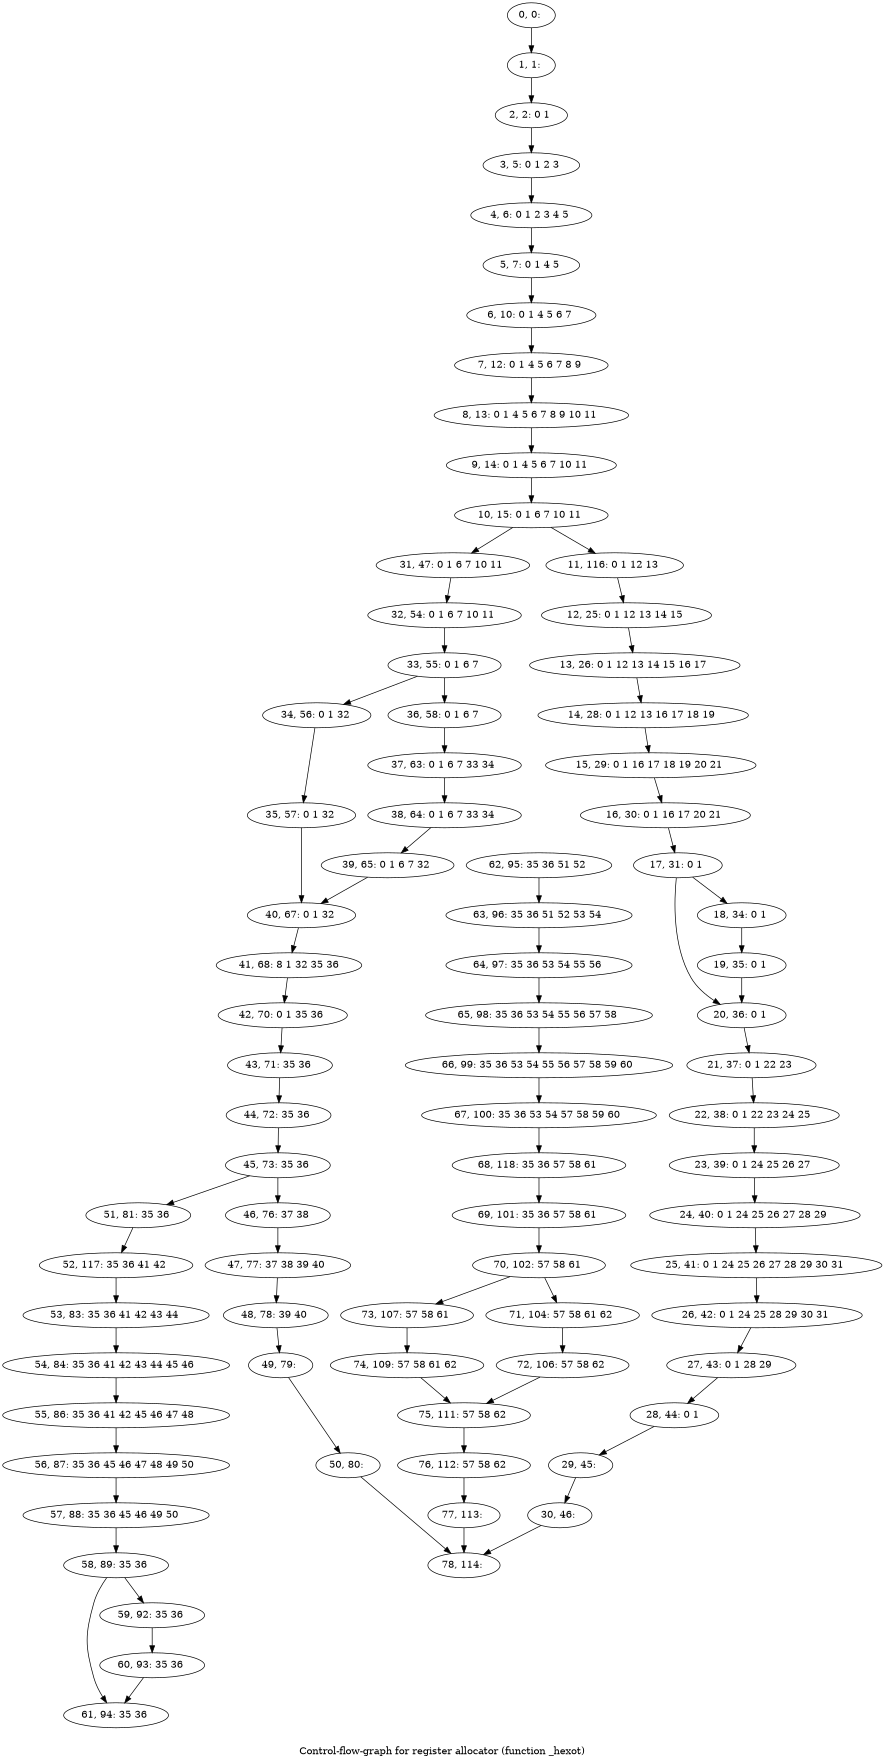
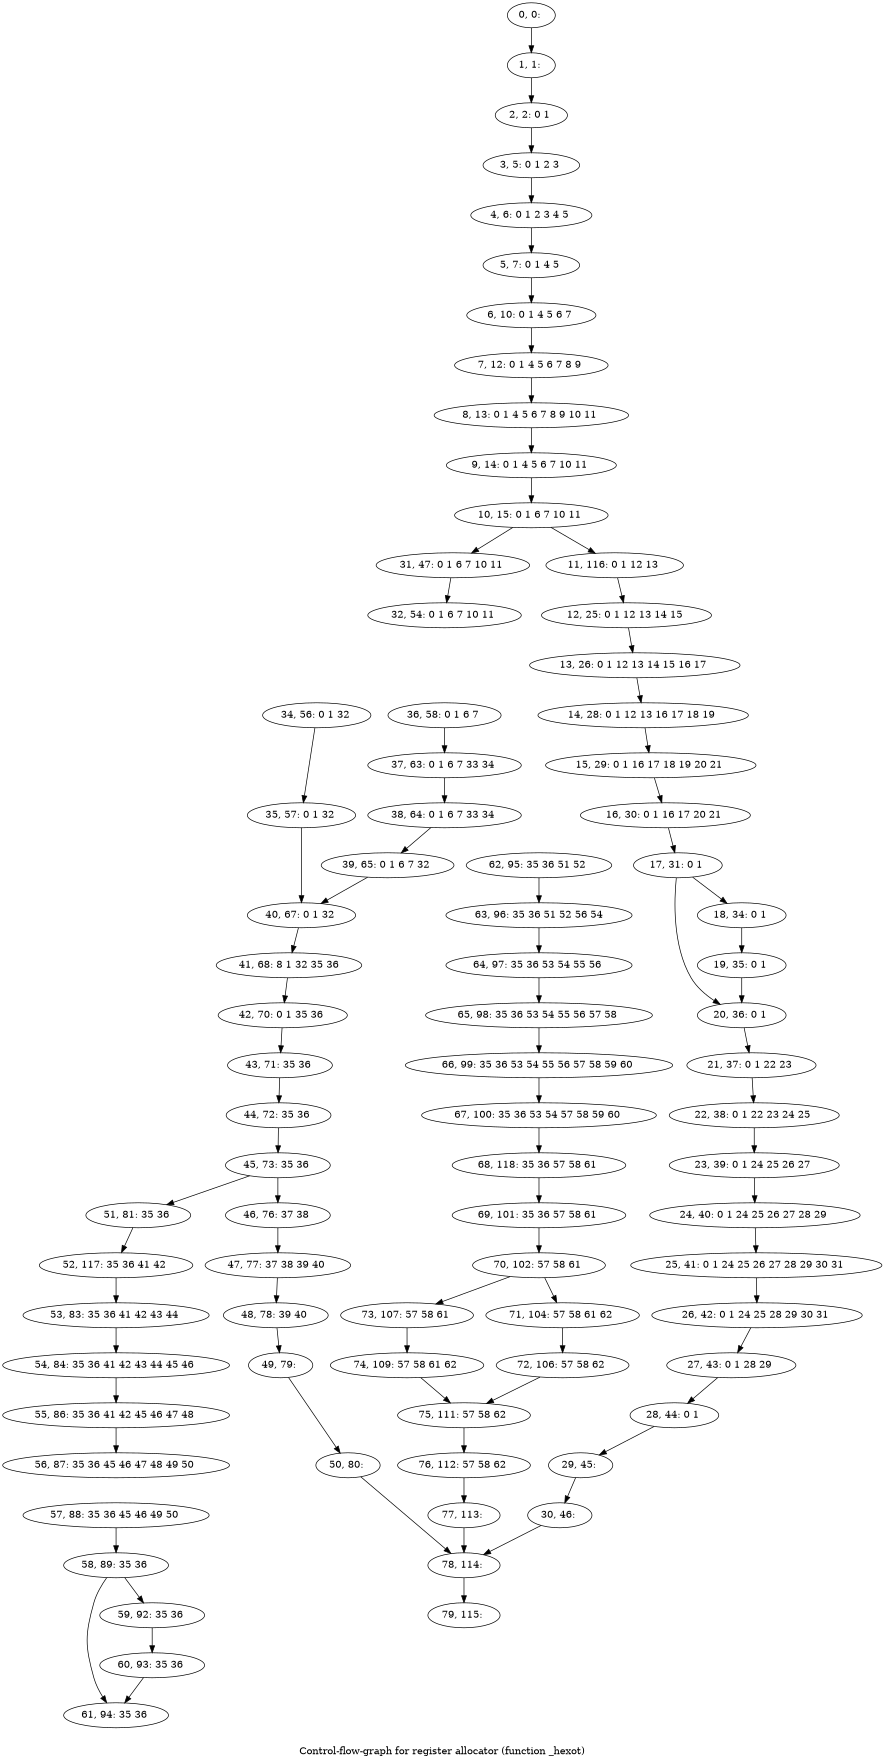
node "33, 55: 0 1 6 7": removed
node "63, 96: 35 36 51 52 53 54": label "63, 96: 35 36 51 52 53 54" -> "63, 96: 35 36 51 52 56 54"
edge "56, 87: 35 36 45 46 47 48 49 50" -> "57, 88: 35 36 45 46 49 50": removed
node "79, 115:": added
